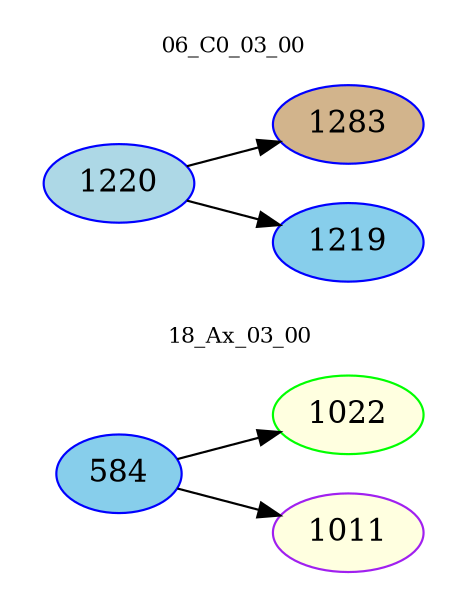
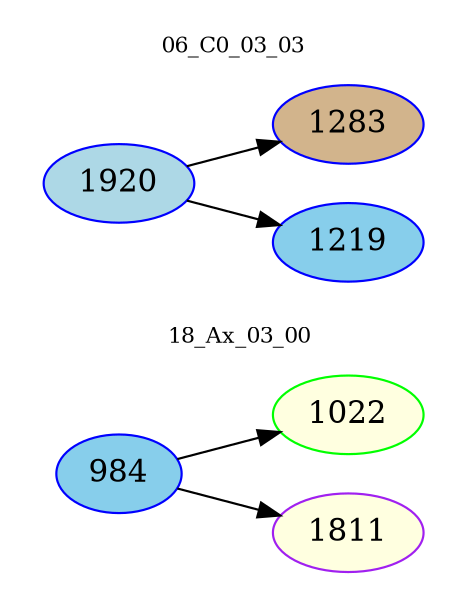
cluster "06_C0_03_00": label "06_C0_03_00" -> "06_C0_03_03"
node "1220": label "1220" -> "1920"
node "584": label "584" -> "984"
node "1011": label "1011" -> "1811"
